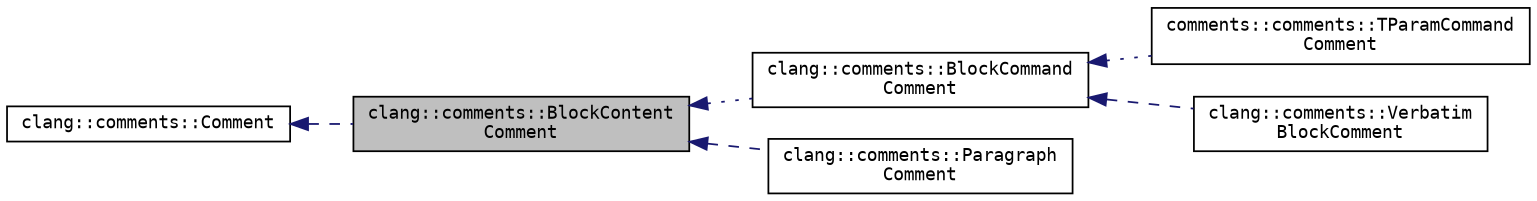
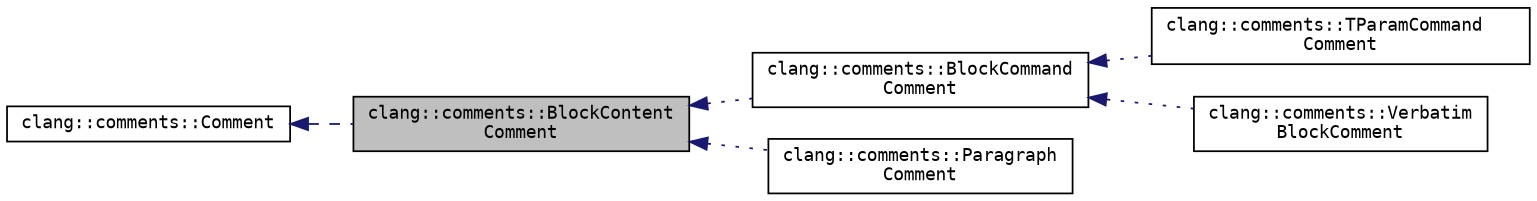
node "comments::comments::TParamCommand Comment": label "comments::comments::TParamCommand Comment" -> "clang::comments::TParamCommand Comment"
edge "clang::comments::Verbatim BlockComment" -> "clang::comments::BlockCommand Comment": style dashed -> dotted
edge "clang::comments::Paragraph Comment" -> "clang::comments::BlockContent Comment": style dashed -> dotted
